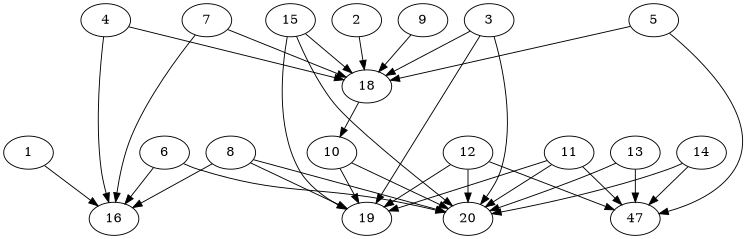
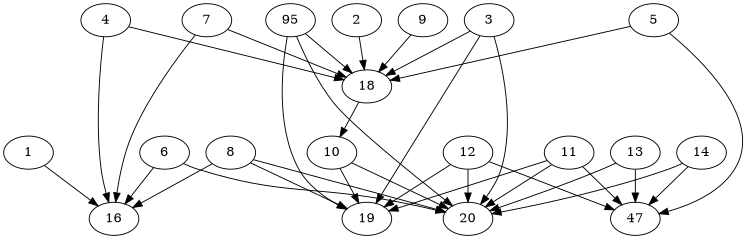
node "15": label "15" -> "95"
